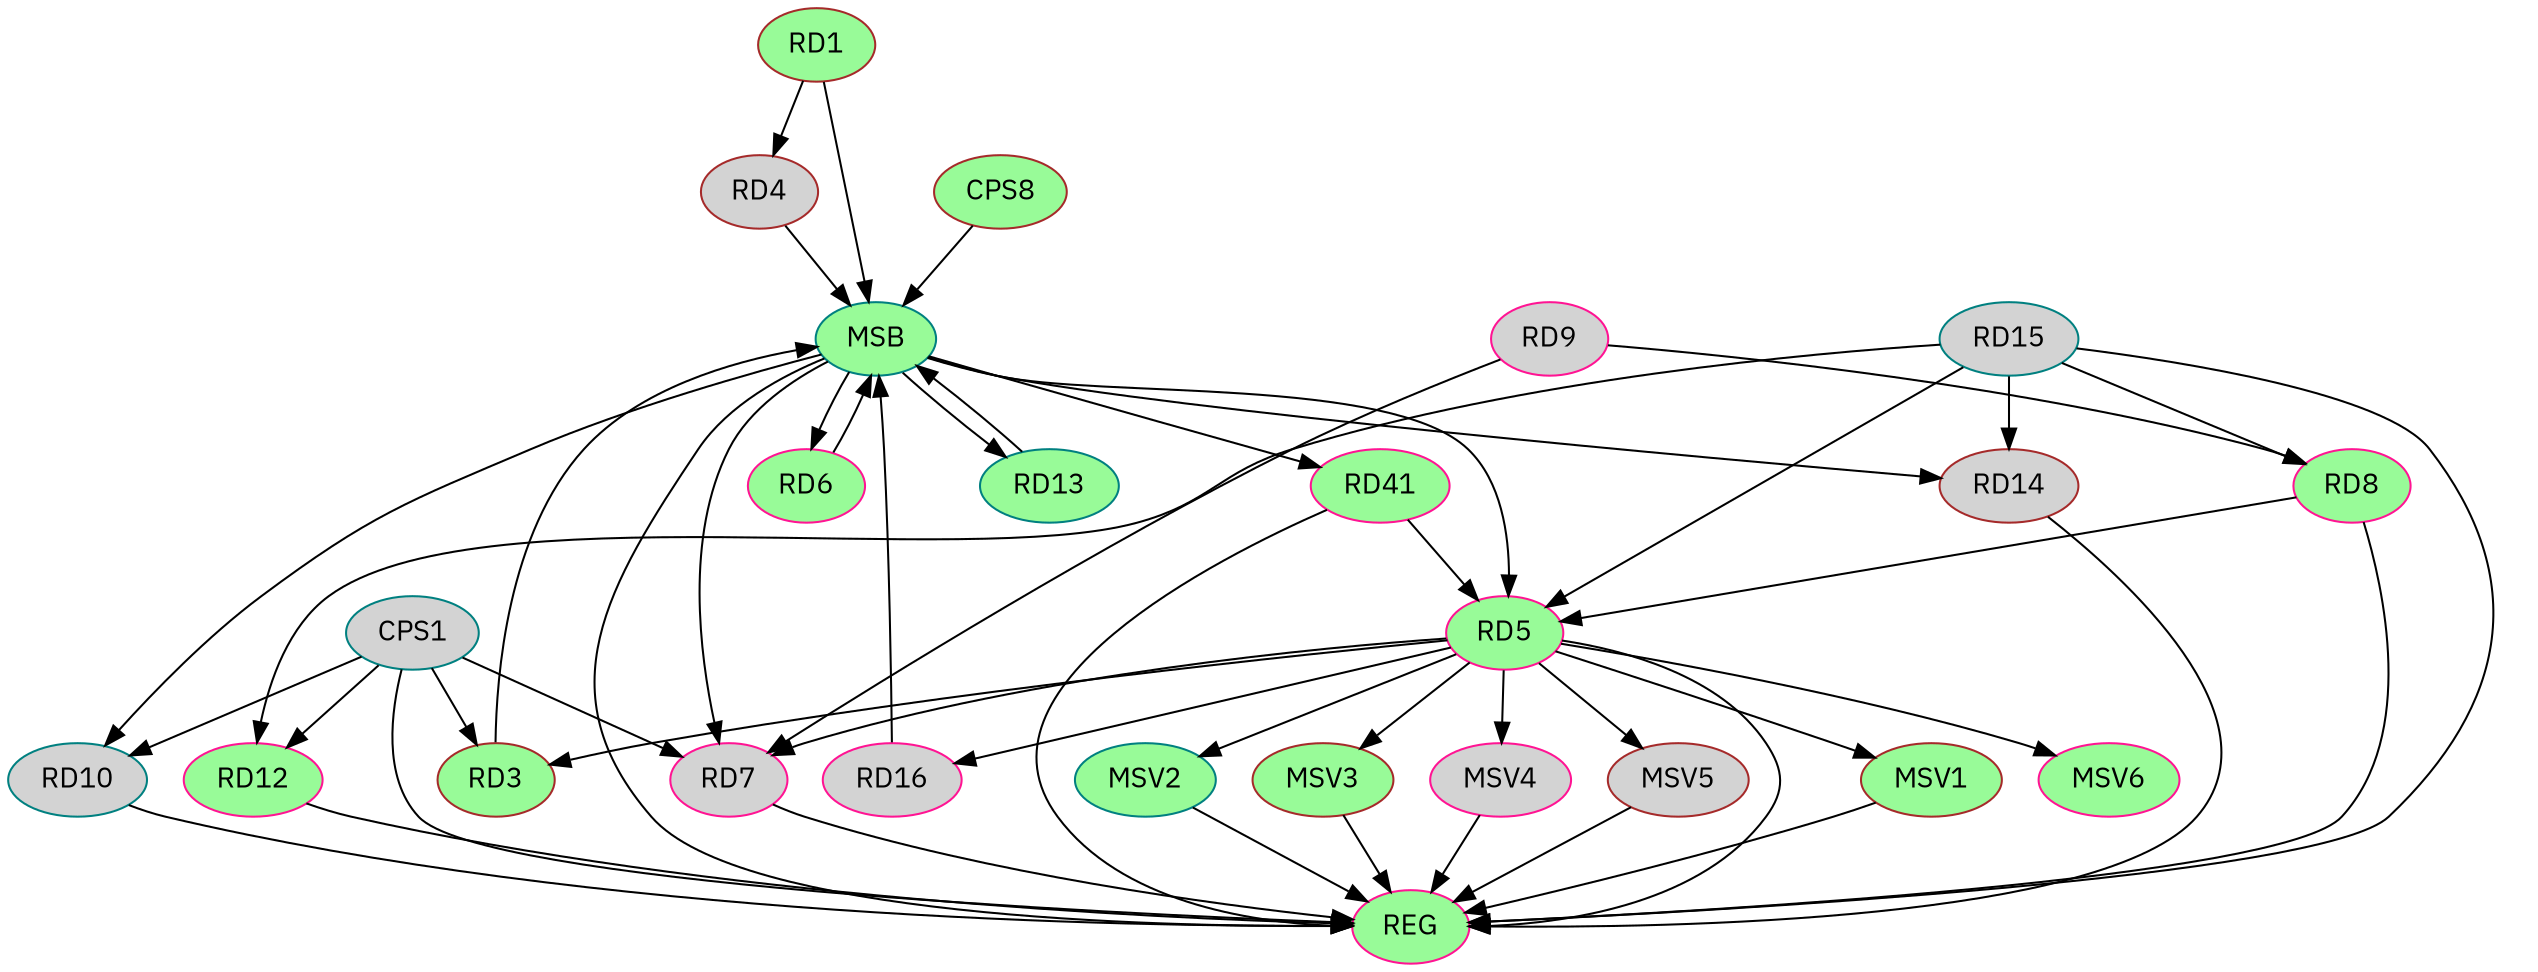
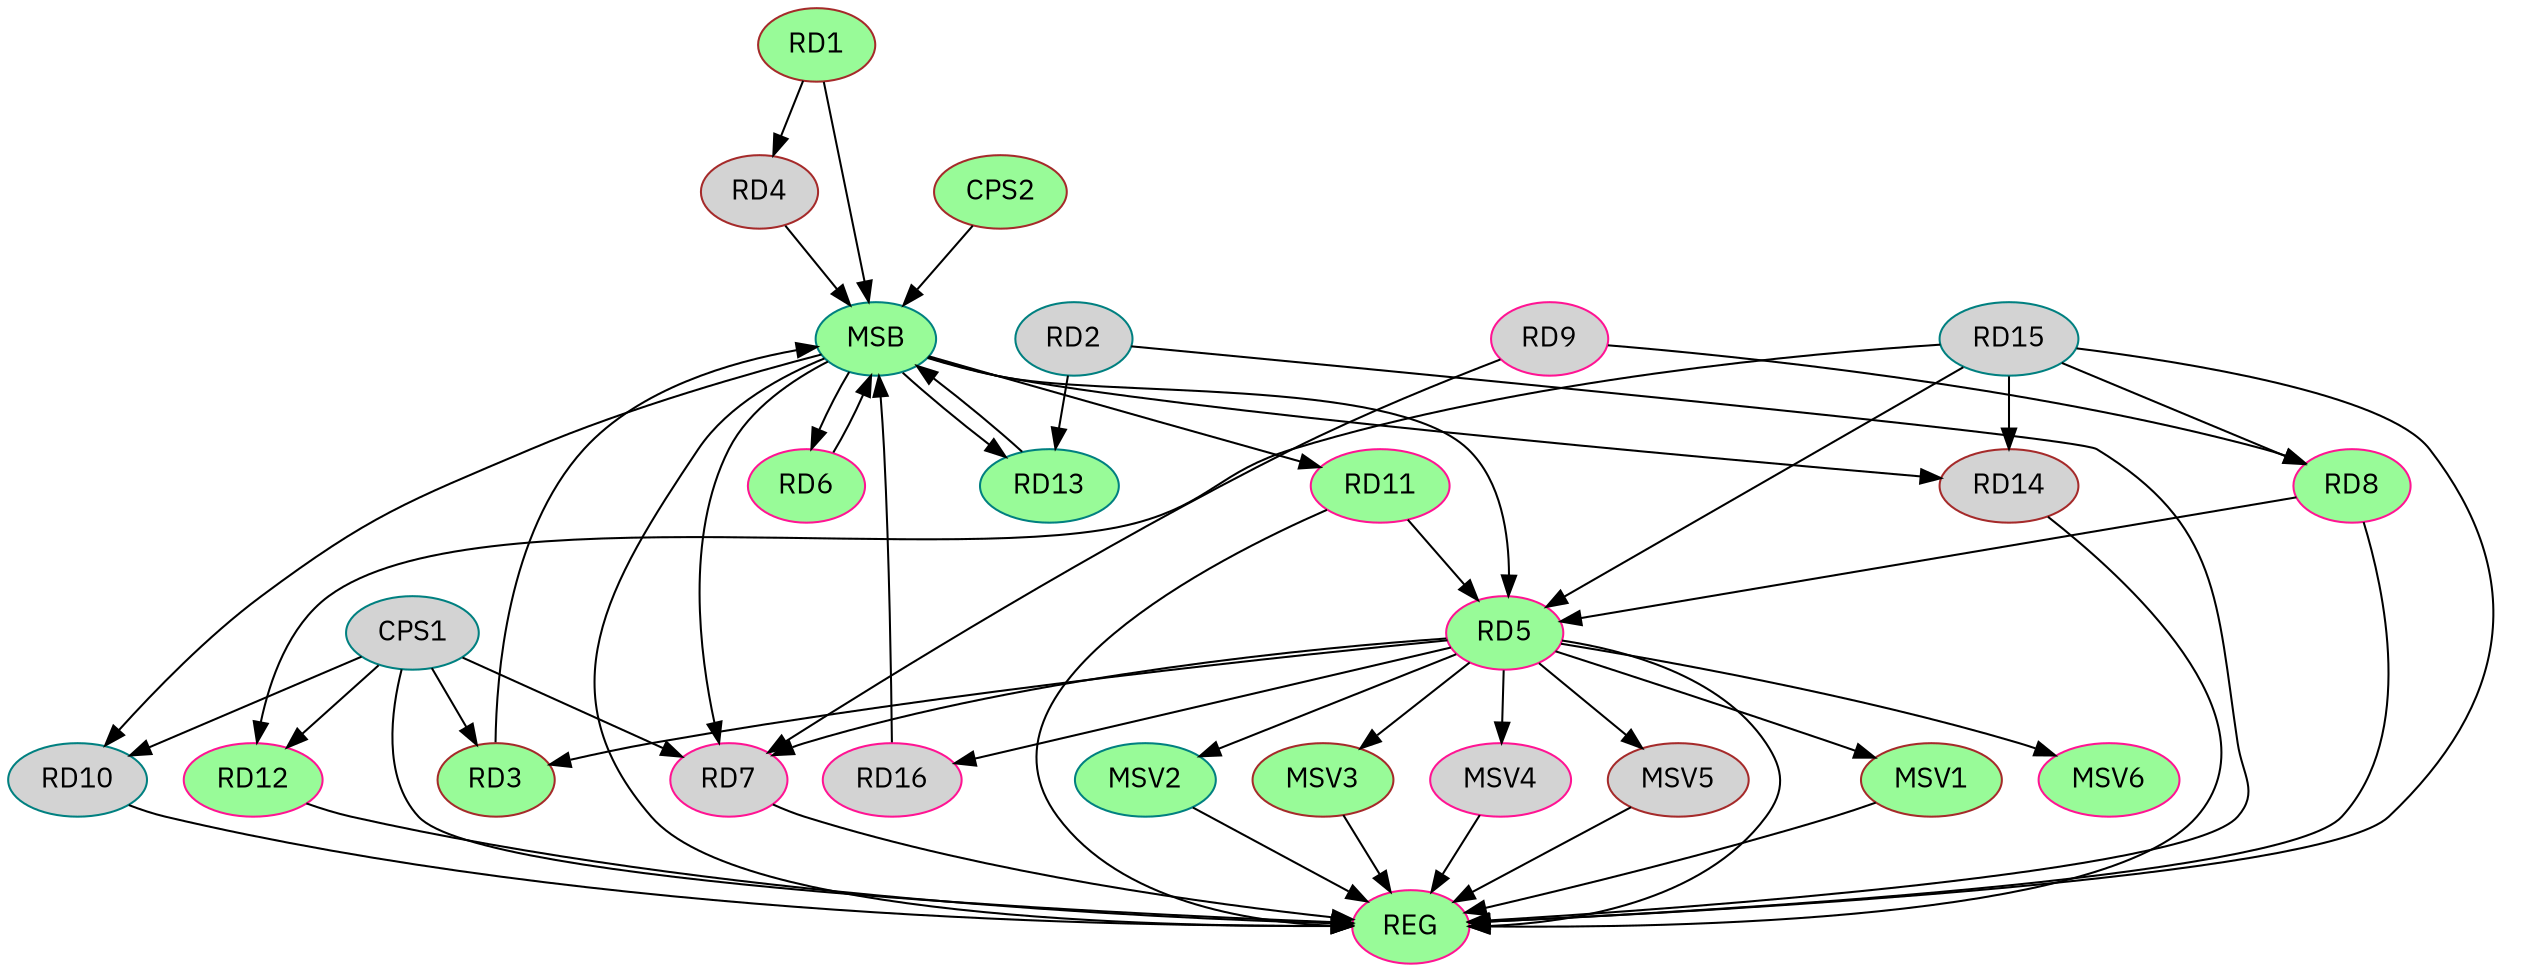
node "CPS8": label "CPS8" -> "CPS2"
node "RD2": added
node "RD41": label "RD41" -> "RD11"
